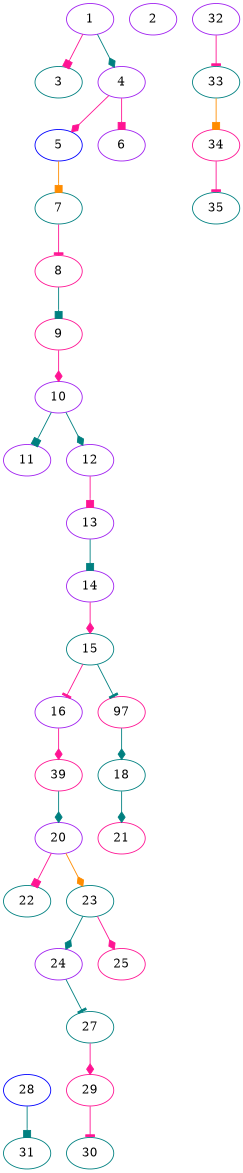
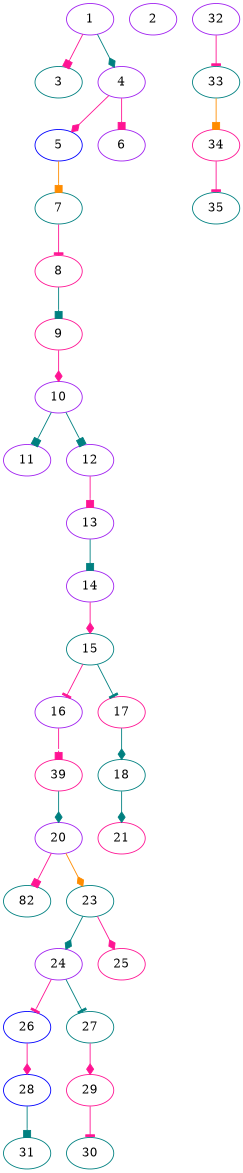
edge "10" -> "12": arrowhead diamond -> box
node "97": label "97" -> "17"
edge "16" -> "39": arrowhead diamond -> box
node "22": label "22" -> "82"
node "26": added
